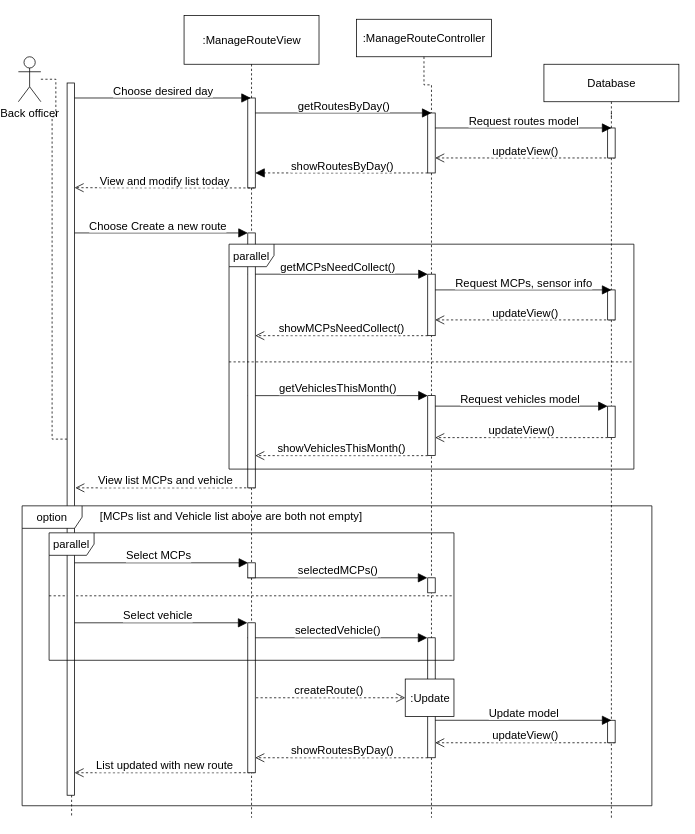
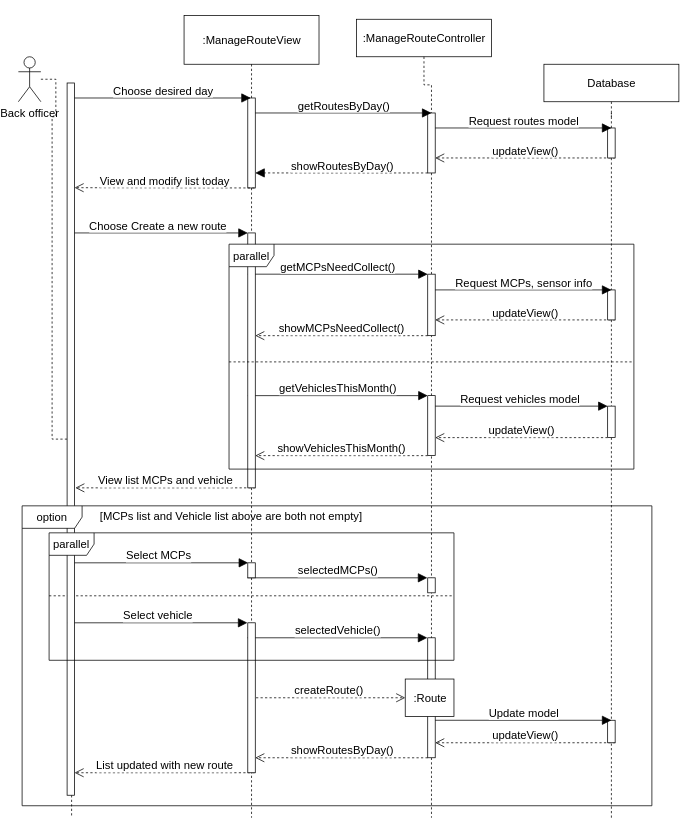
node ":Update": label ":Update" -> ":Route"
